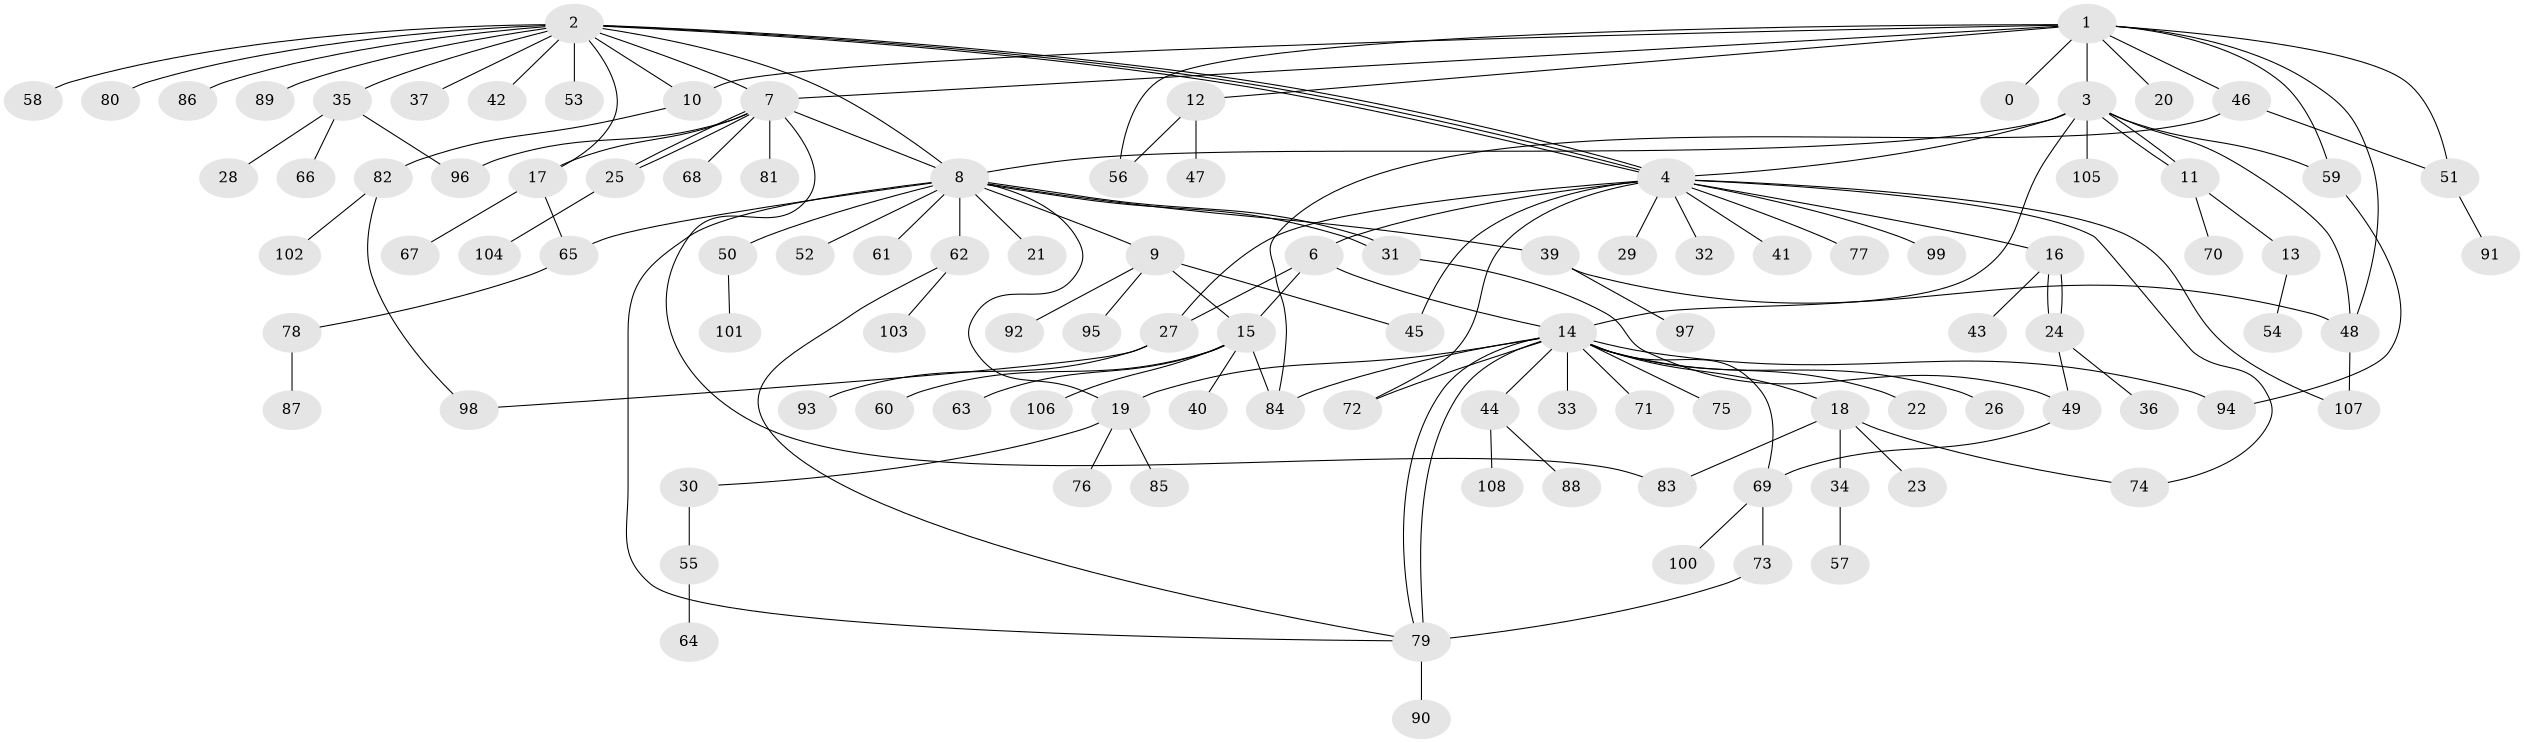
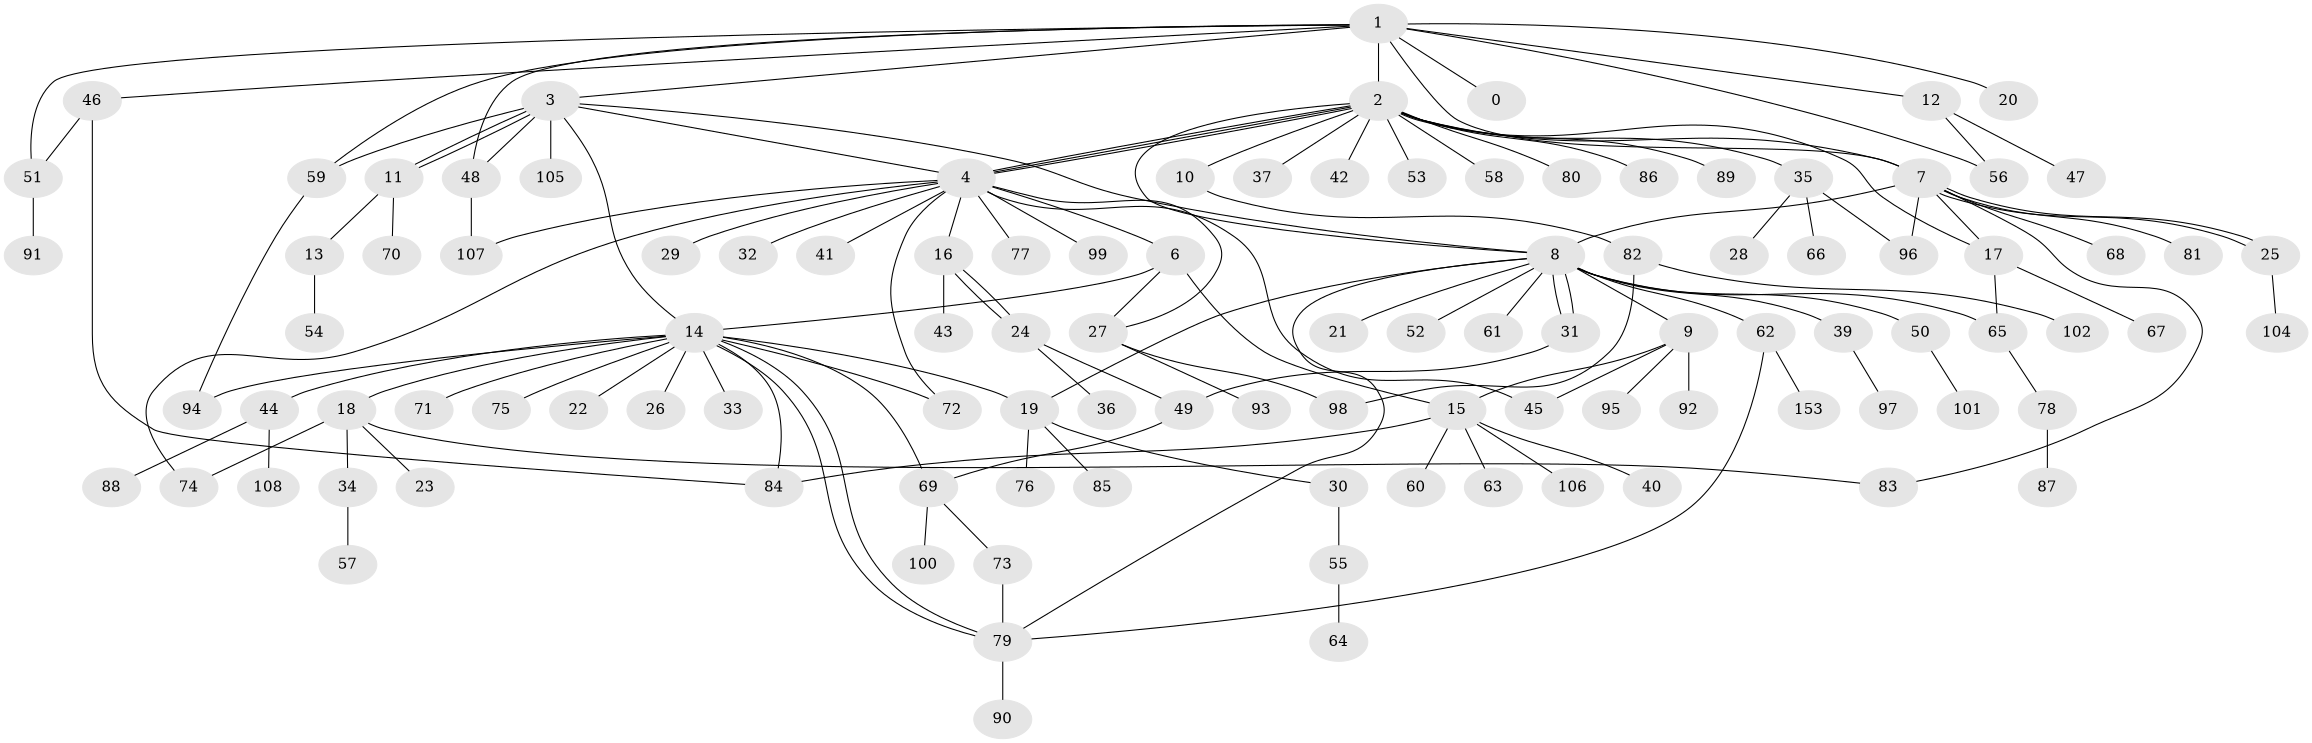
edge "1" -- "10": now "1" -- "2"
edge "39" -- "48": removed
node "103": label "103" -> "153"
